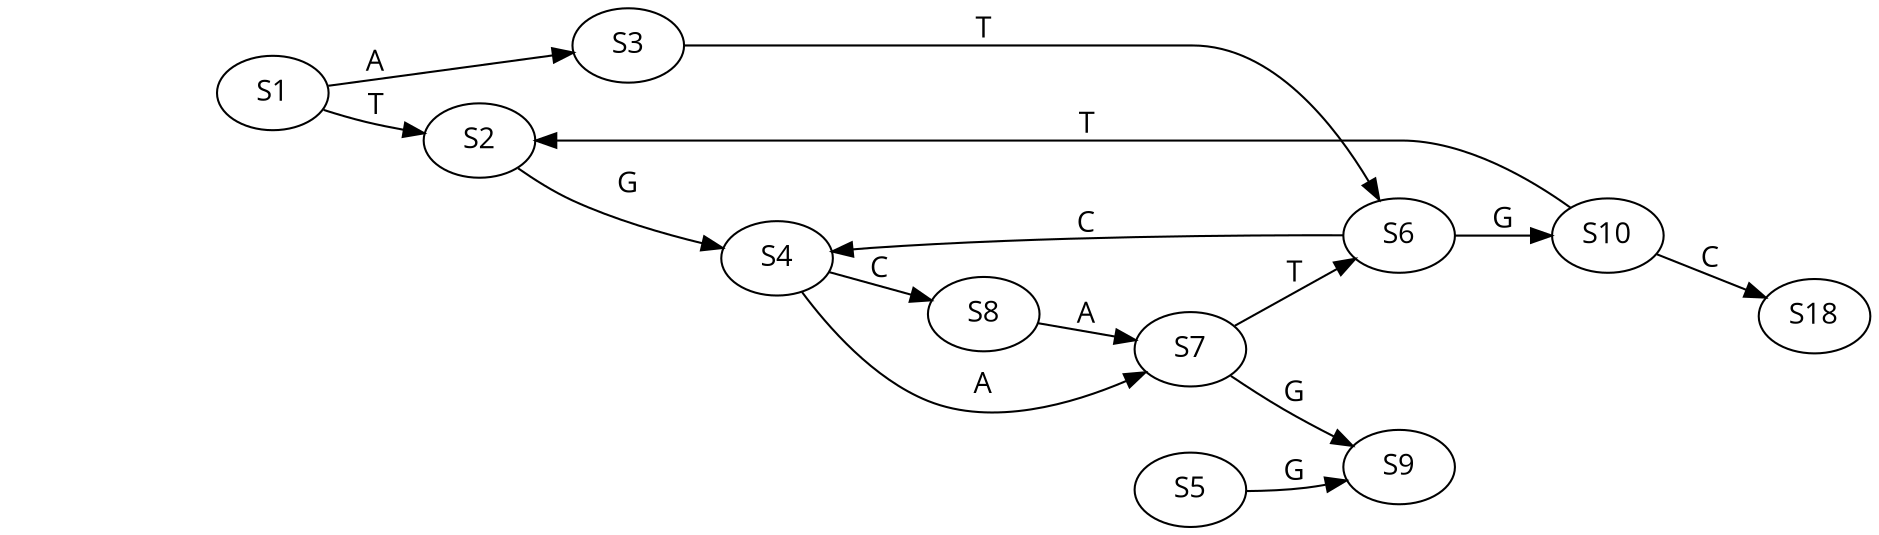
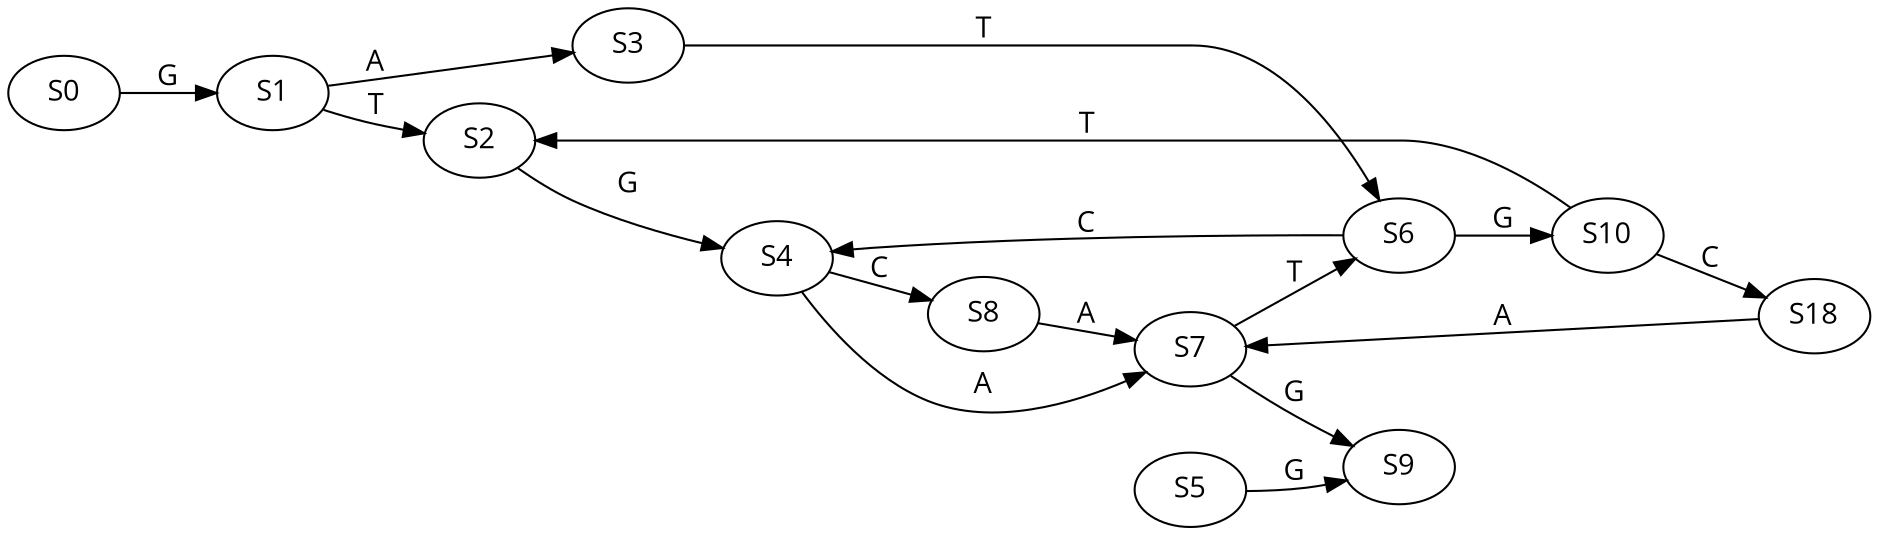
node "S0": added
edge "S18" -> "S7": added, label "A"
